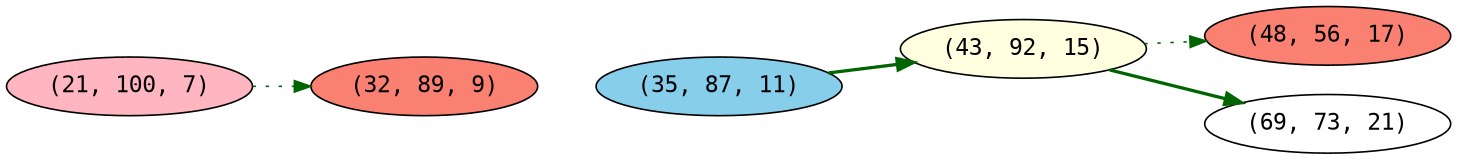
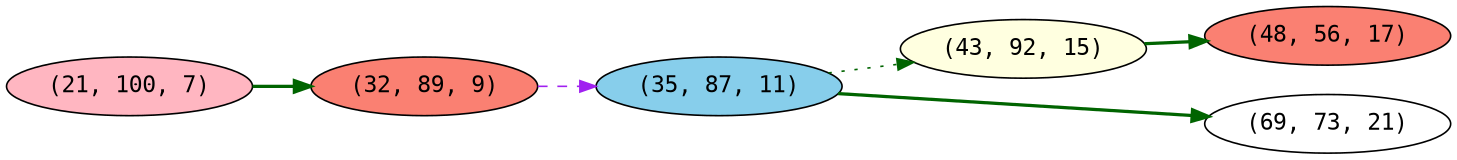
edge "(43, 92, 15)" -> "(48, 56, 17)": style dotted -> bold
edge "(35, 87, 11)" -> "(43, 92, 15)": style bold -> dotted
edge "(43, 92, 15)" -> "(69, 73, 21)": now "(35, 87, 11)" -> "(69, 73, 21)"
edge "(21, 100, 7)" -> "(32, 89, 9)": style dotted -> bold
edge "(32, 89, 9)" -> "(35, 87, 11)": added
